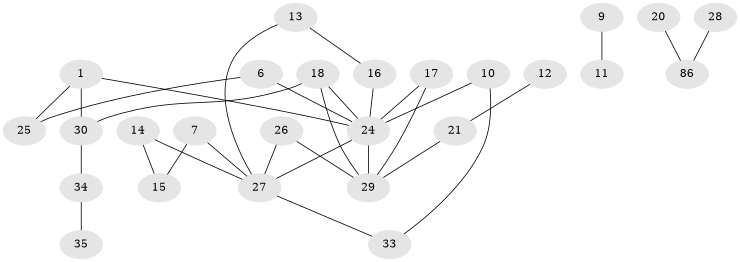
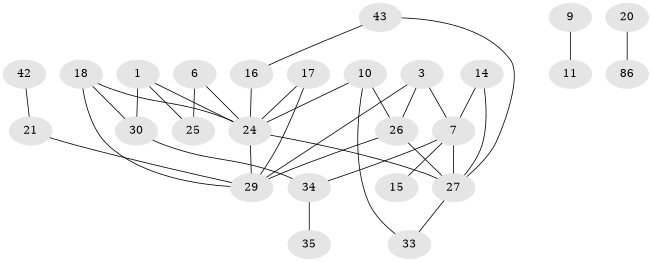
node "13": label "13" -> "43"
node "28": removed
node "3": added
node "12": label "12" -> "42"
edge "10" -- "26": added
edge "14" -- "15": now "14" -- "7"
edge "7" -- "34": added
